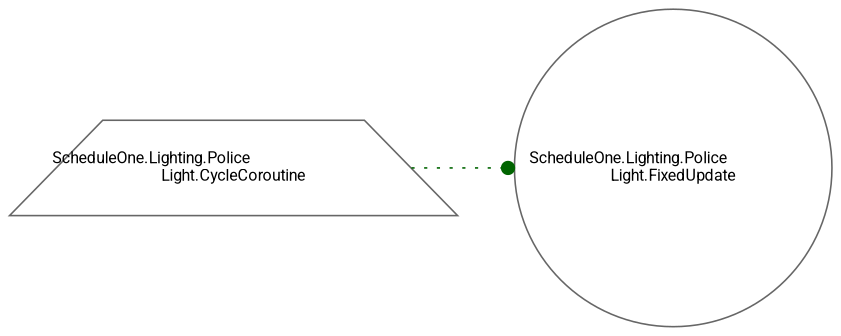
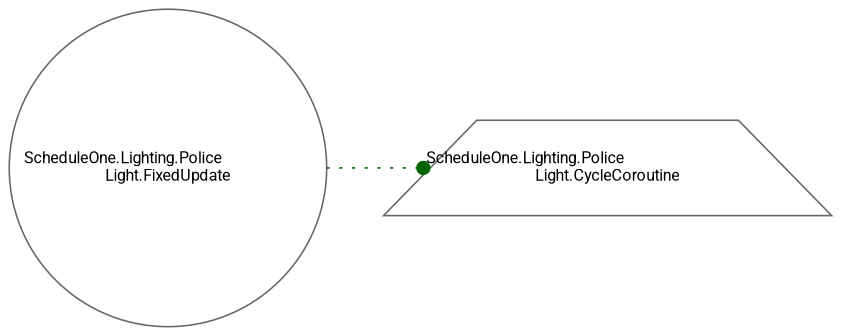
edge "ScheduleOne.Lighting.Police Light.CycleCoroutine" -> "ScheduleOne.Lighting.Police Light.FixedUpdate": reversed
